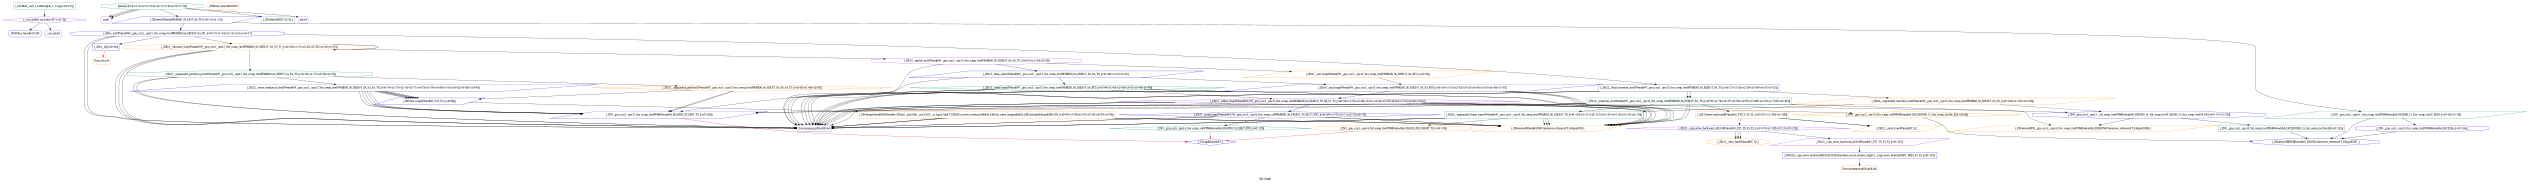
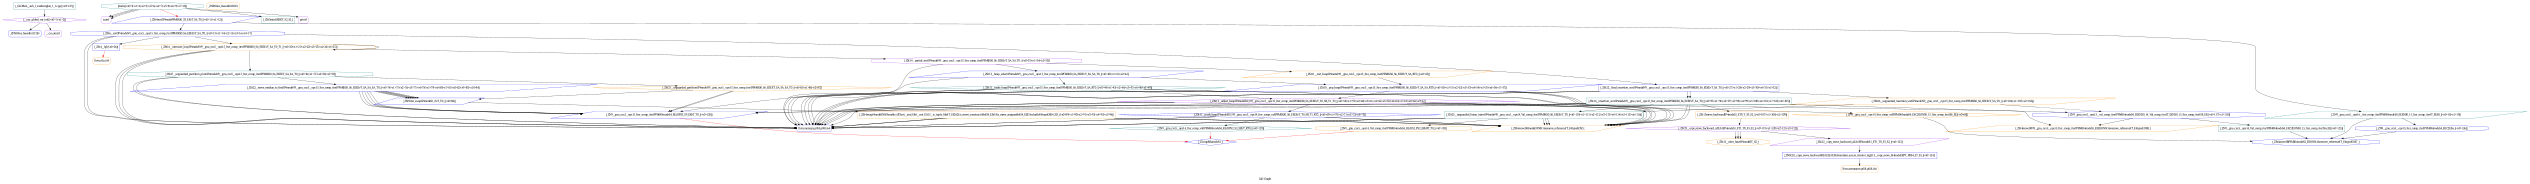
edge "{main|{<s0>3|<s1>4|<s2>5|<s3>6|<s4>7|<s5>8|<s6>9|<s7>10}}" -> "{_ZSt4sortIP4nodePFbRKS0_S3_EEvT_S6_T0_|{<s0>11|<s1>12}}": color black -> red
node "{_ZSt12__miter_baseIP4nodeET_S2_}": removed
